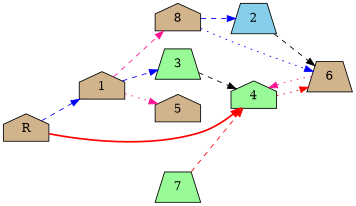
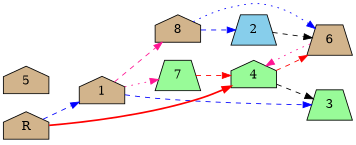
edge "3" -> "4": reversed
edge "4" -> "6": style dotted -> dashed
edge "1" -> "5": now "1" -> "7"
